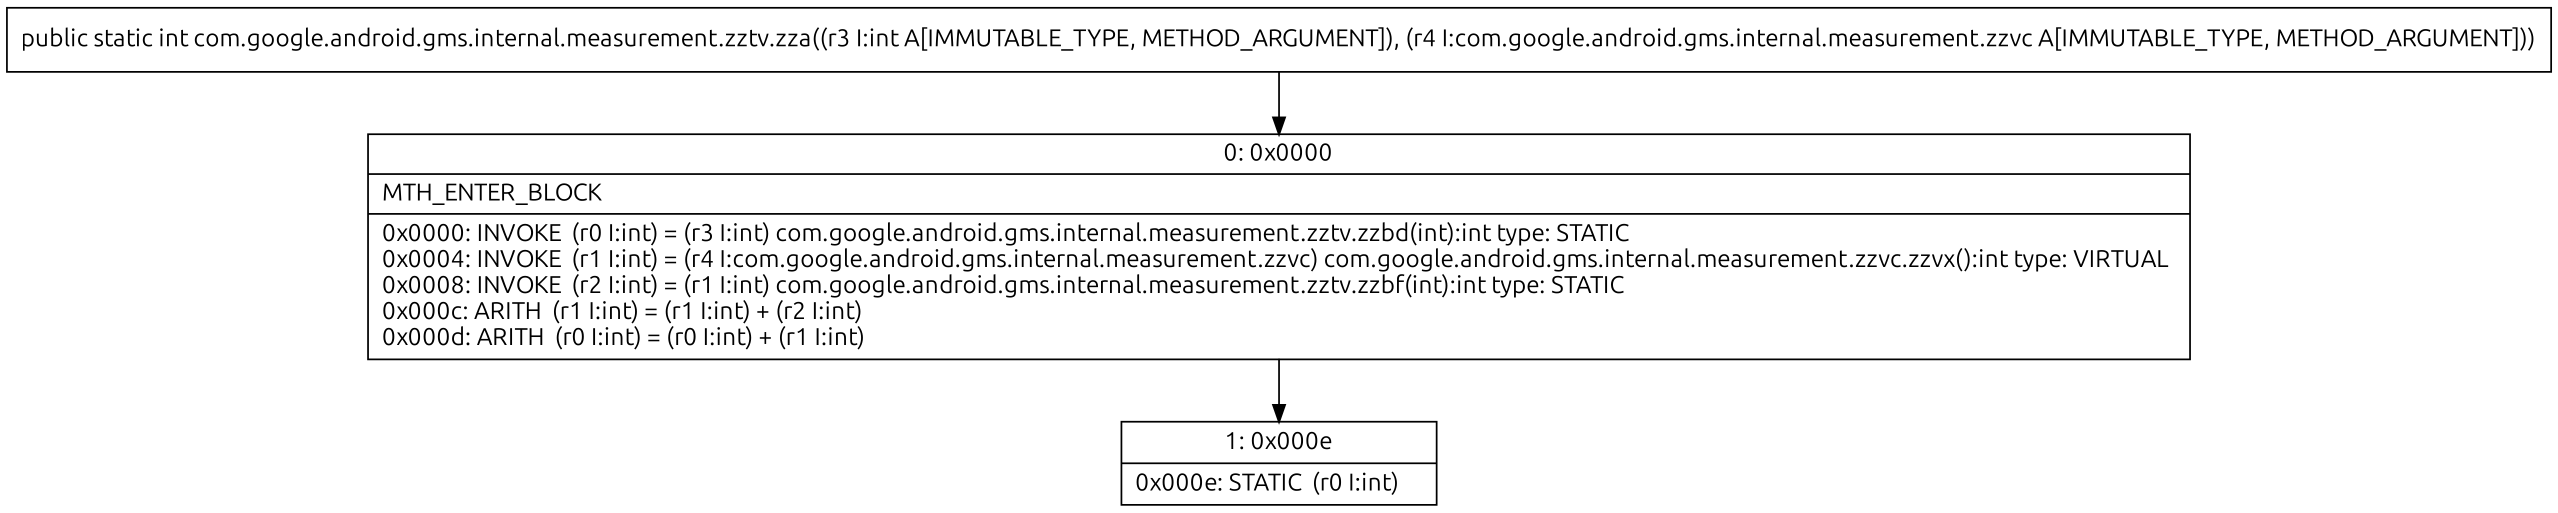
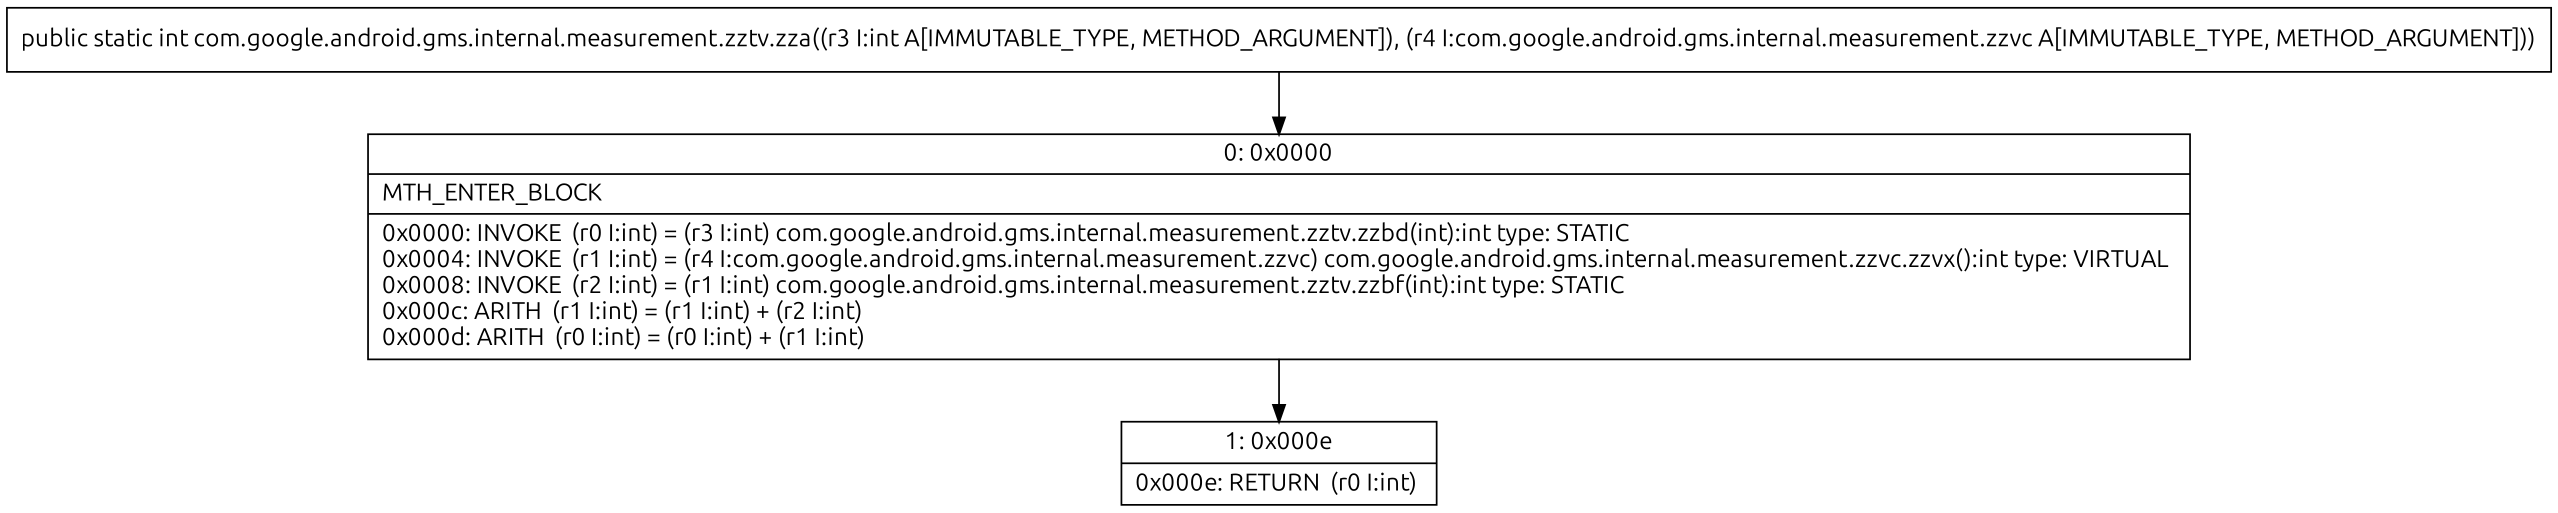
node "1: 0x000e": text "0x000e: STATIC  (r0 I:int)" -> "0x000e: RETURN  (r0 I:int)"
